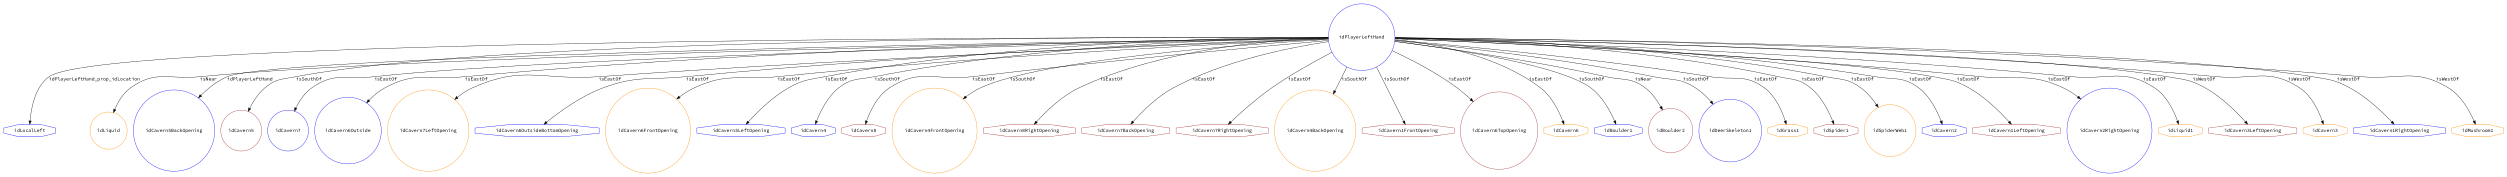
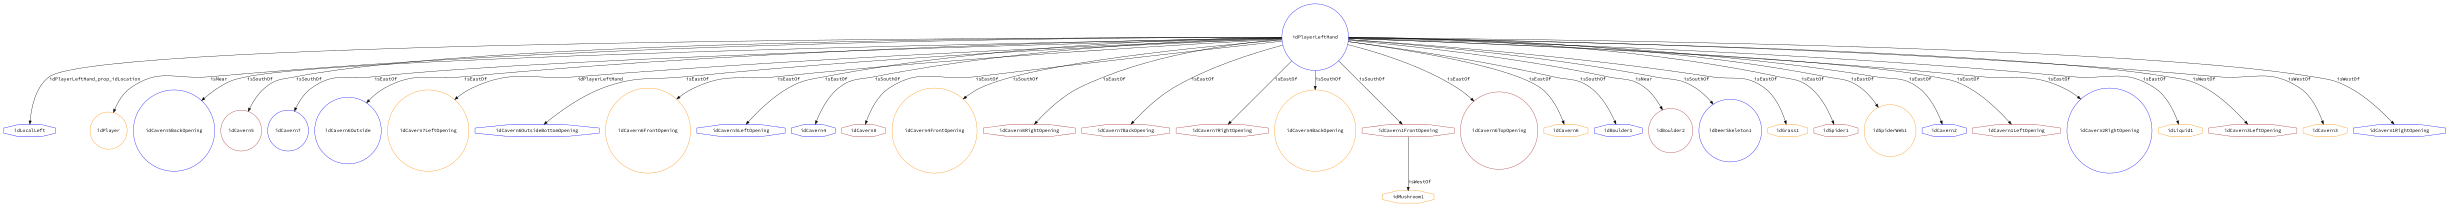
edge "idPlayerLeftHand" -> "idMushroom1": now "idCavern1FrontOpening" -> "idMushroom1"
edge "idPlayerLeftHand" -> "idCavern5BackOpening": label "idPlayerLeftHand" -> "isSouthOf"
edge "idPlayerLeftHand" -> "idCavern7LeftOpening": label "isEastOf" -> "idPlayerLeftHand"
node "idLiquid": label "idLiquid" -> "idPlayer"
